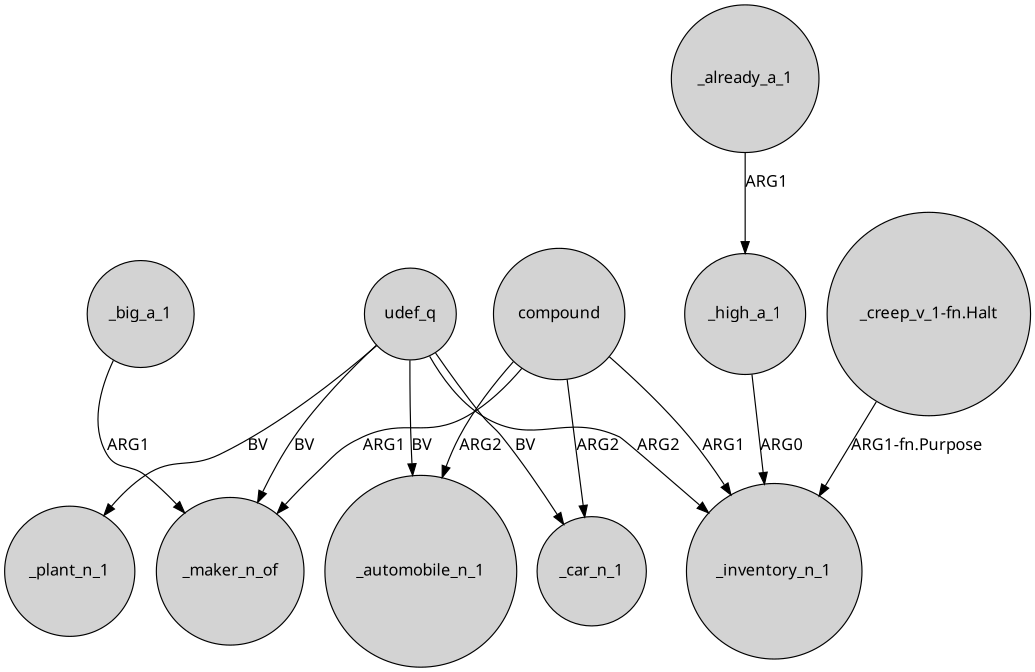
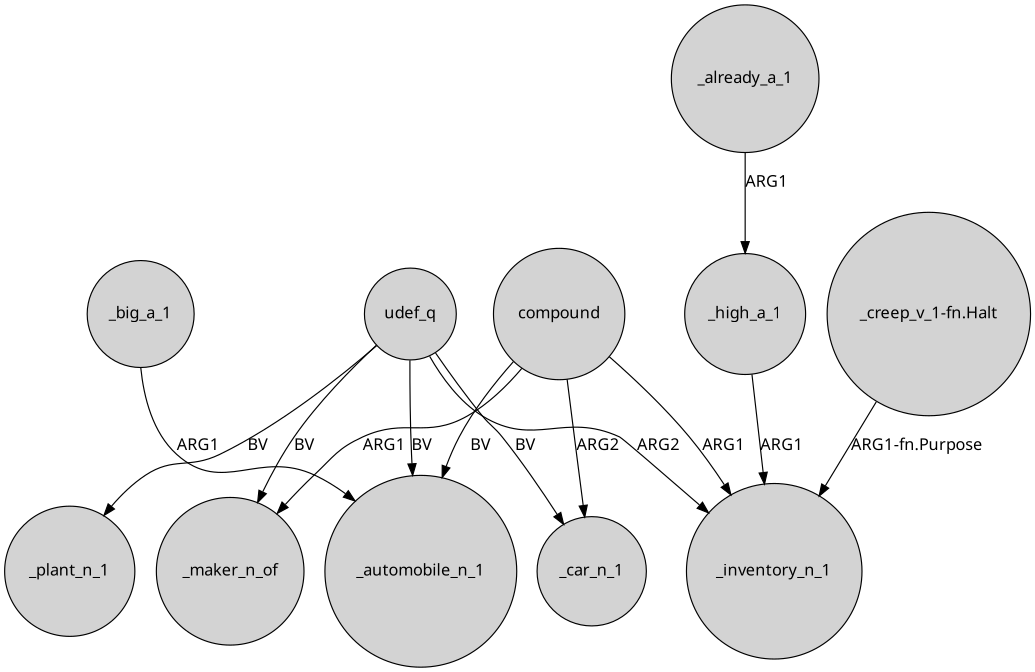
edge "compound" -> "_automobile_n_1": label "ARG2" -> "BV"
edge "_high_a_1" -> "_inventory_n_1": label "ARG0" -> "ARG1"
edge "_big_a_1" -> "_maker_n_of": now "_big_a_1" -> "_automobile_n_1"
